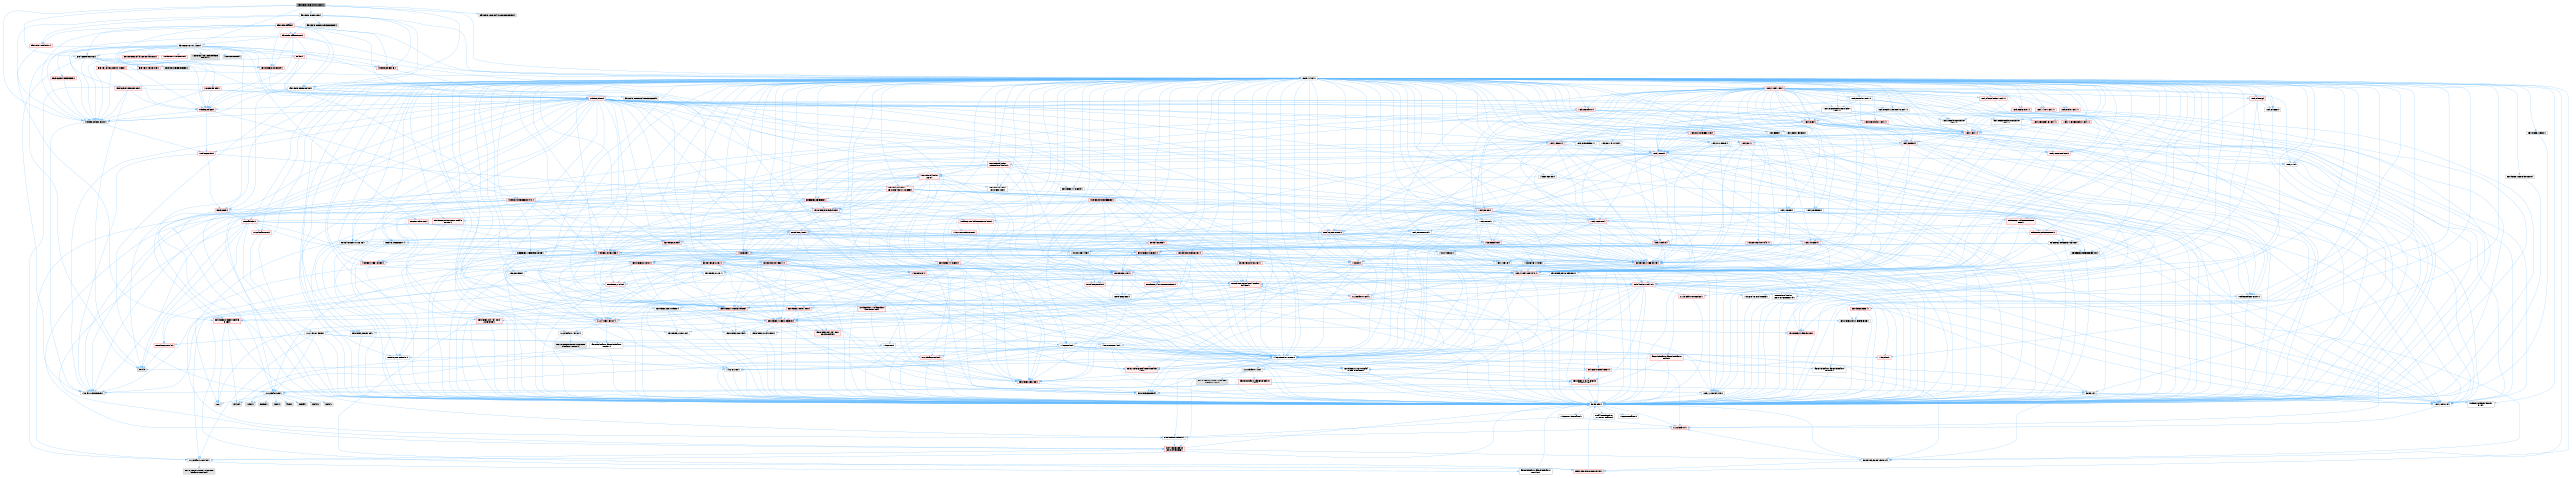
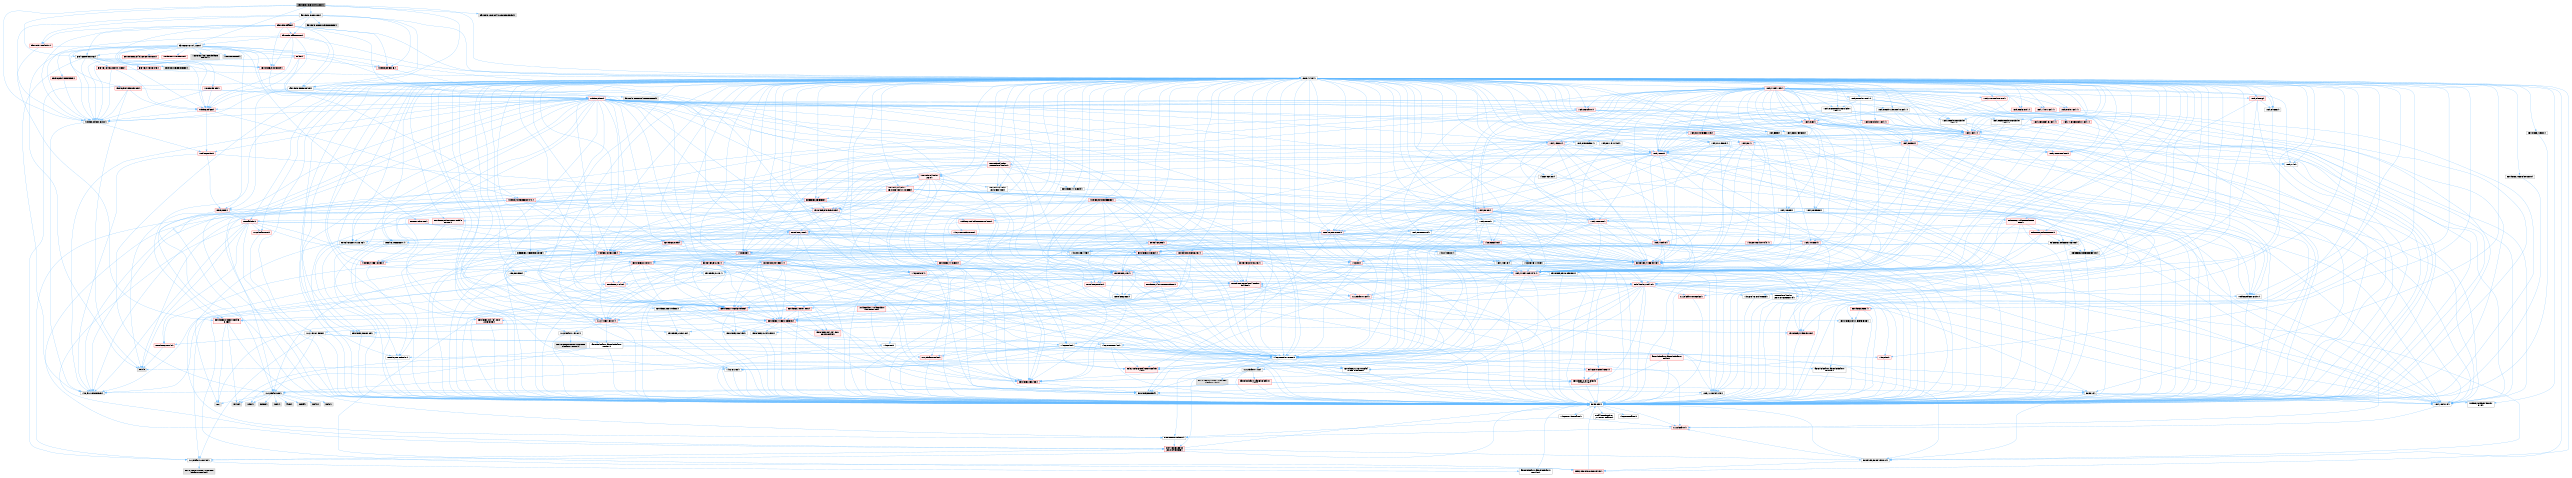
node "Math/ClipProjectionMatrix.h": label "Math/ClipProjectionMatrix.h" -> "Math/AutomationEvent.h"
